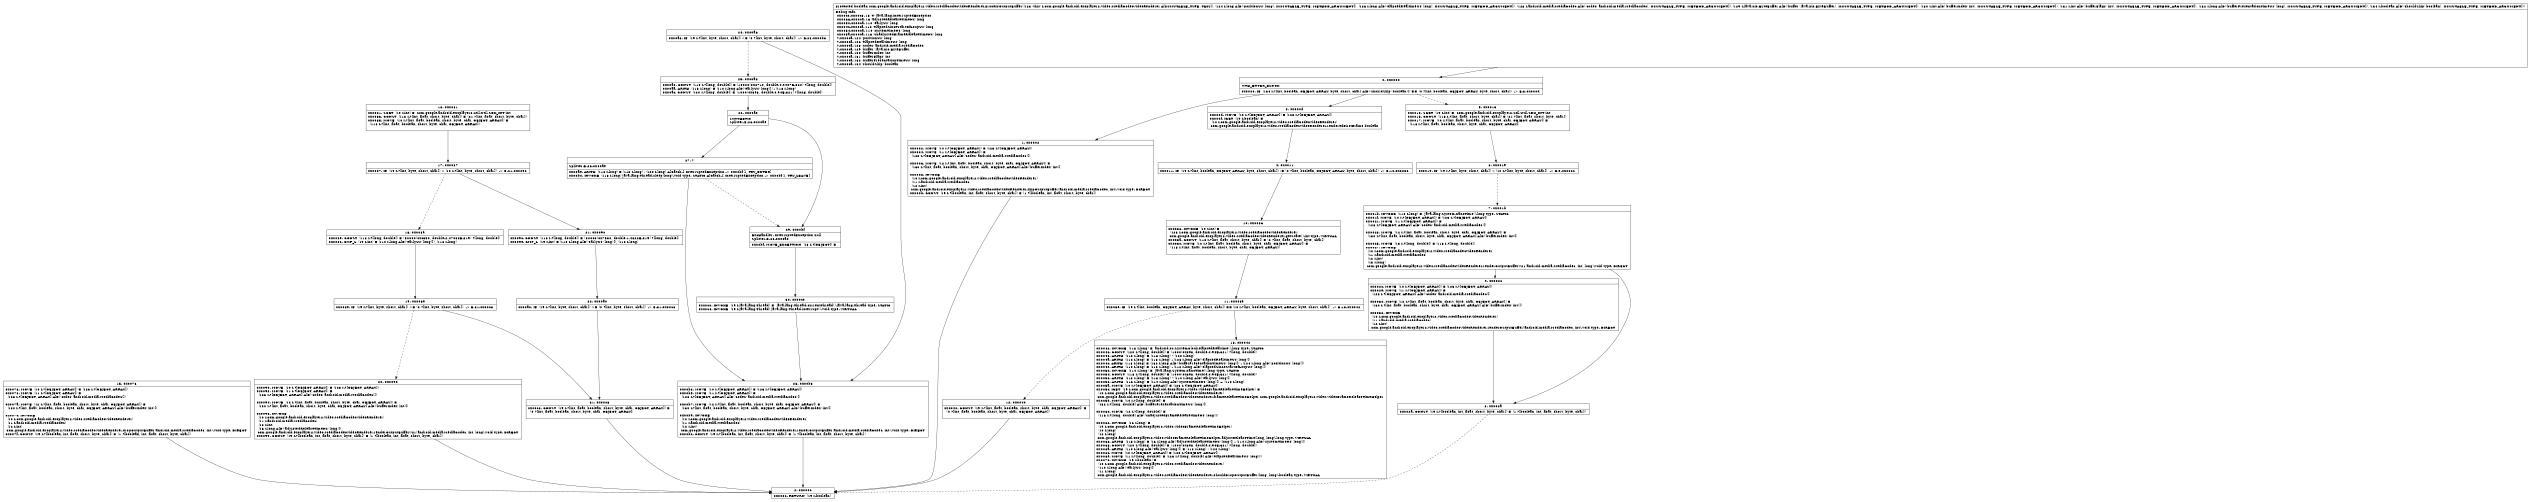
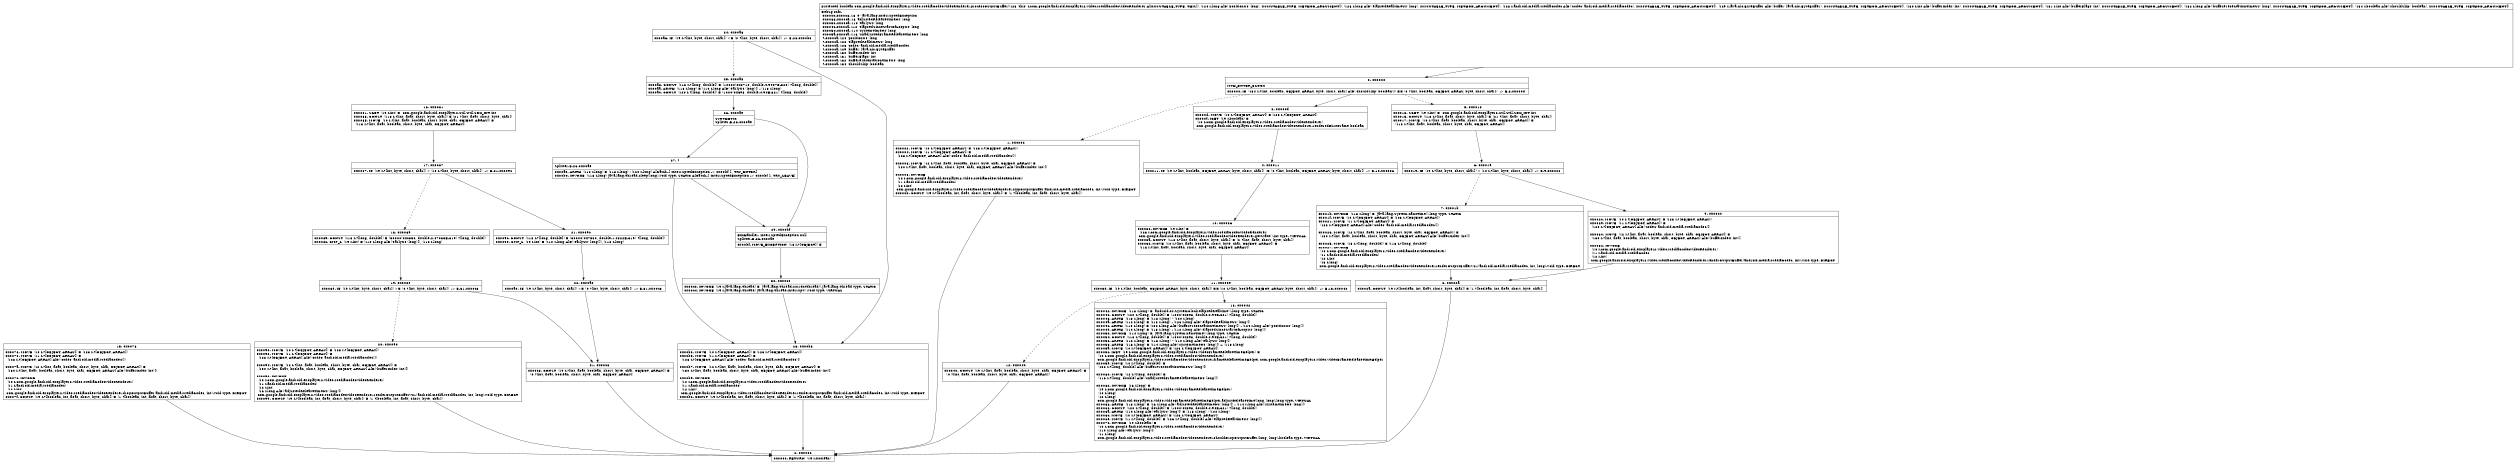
edge "0: 0x0000" -> "1: 0x0002": style solid -> dashed
edge "27: ?" -> "29: 0x00bf": style dashed -> solid
edge "7: 0x001b" -> "9: 0x002c": now "6: 0x0019" -> "9: 0x002c"
edge "8: 0x002a" -> "2: 0x000c": style dashed -> solid
